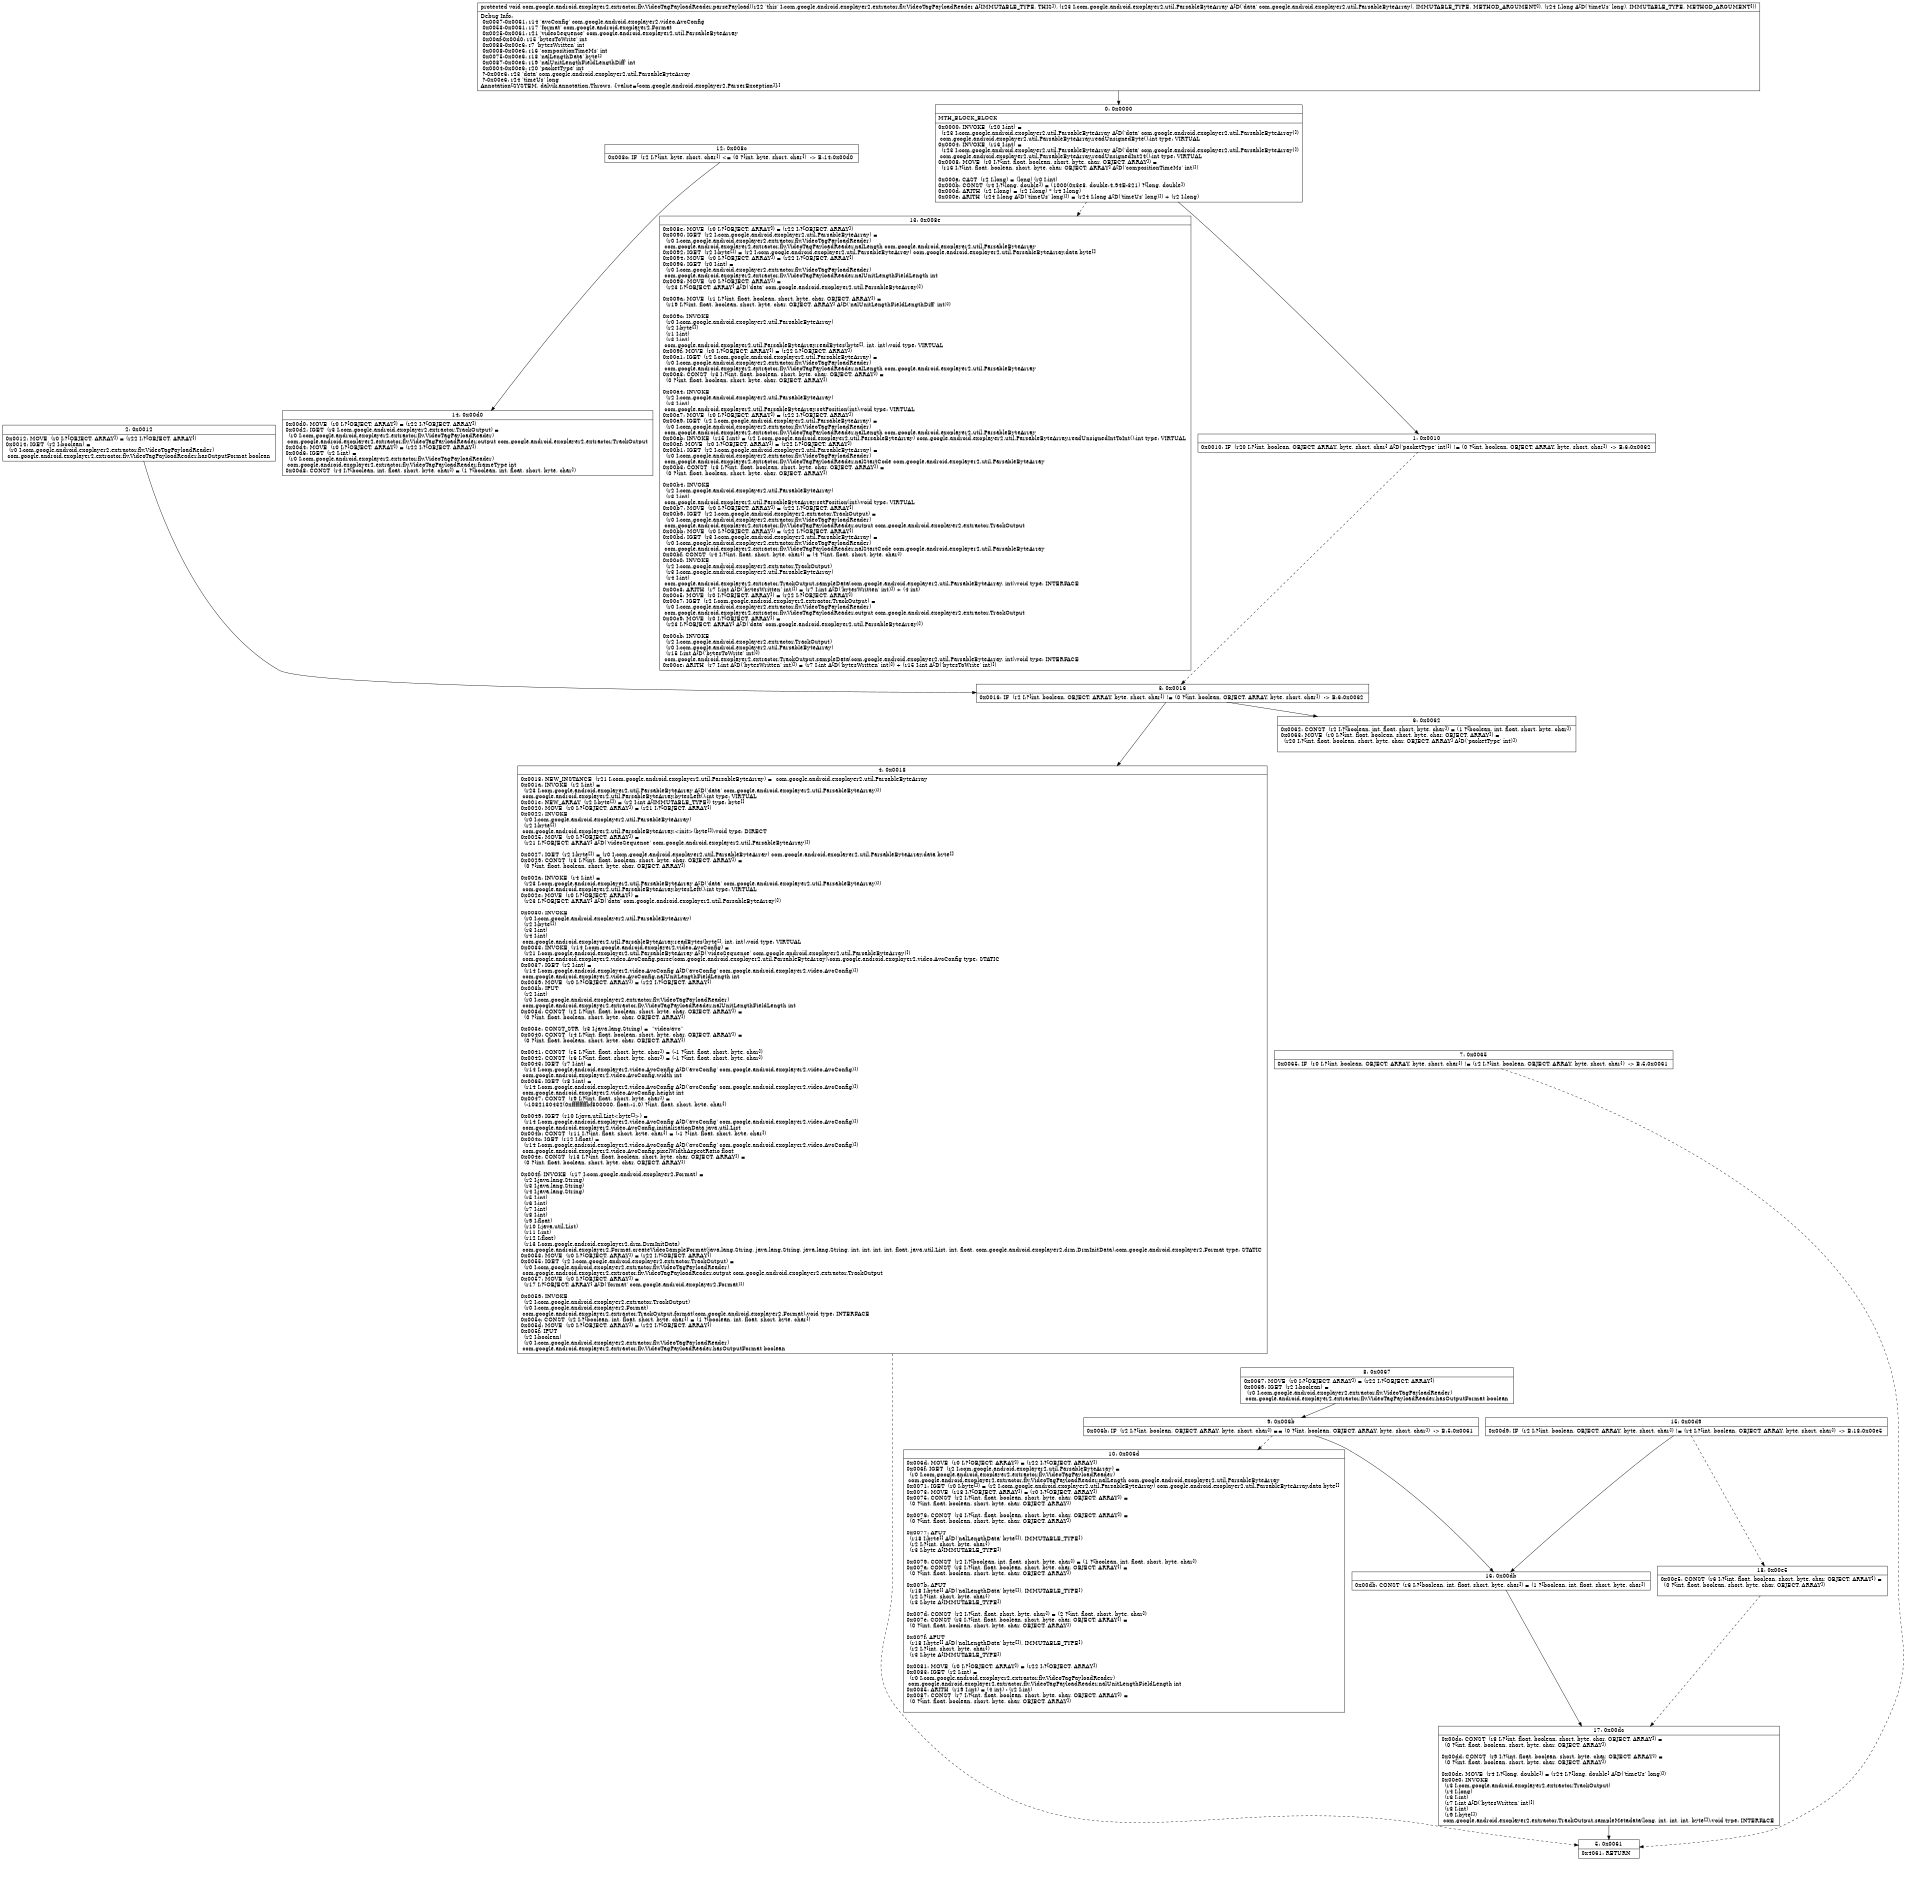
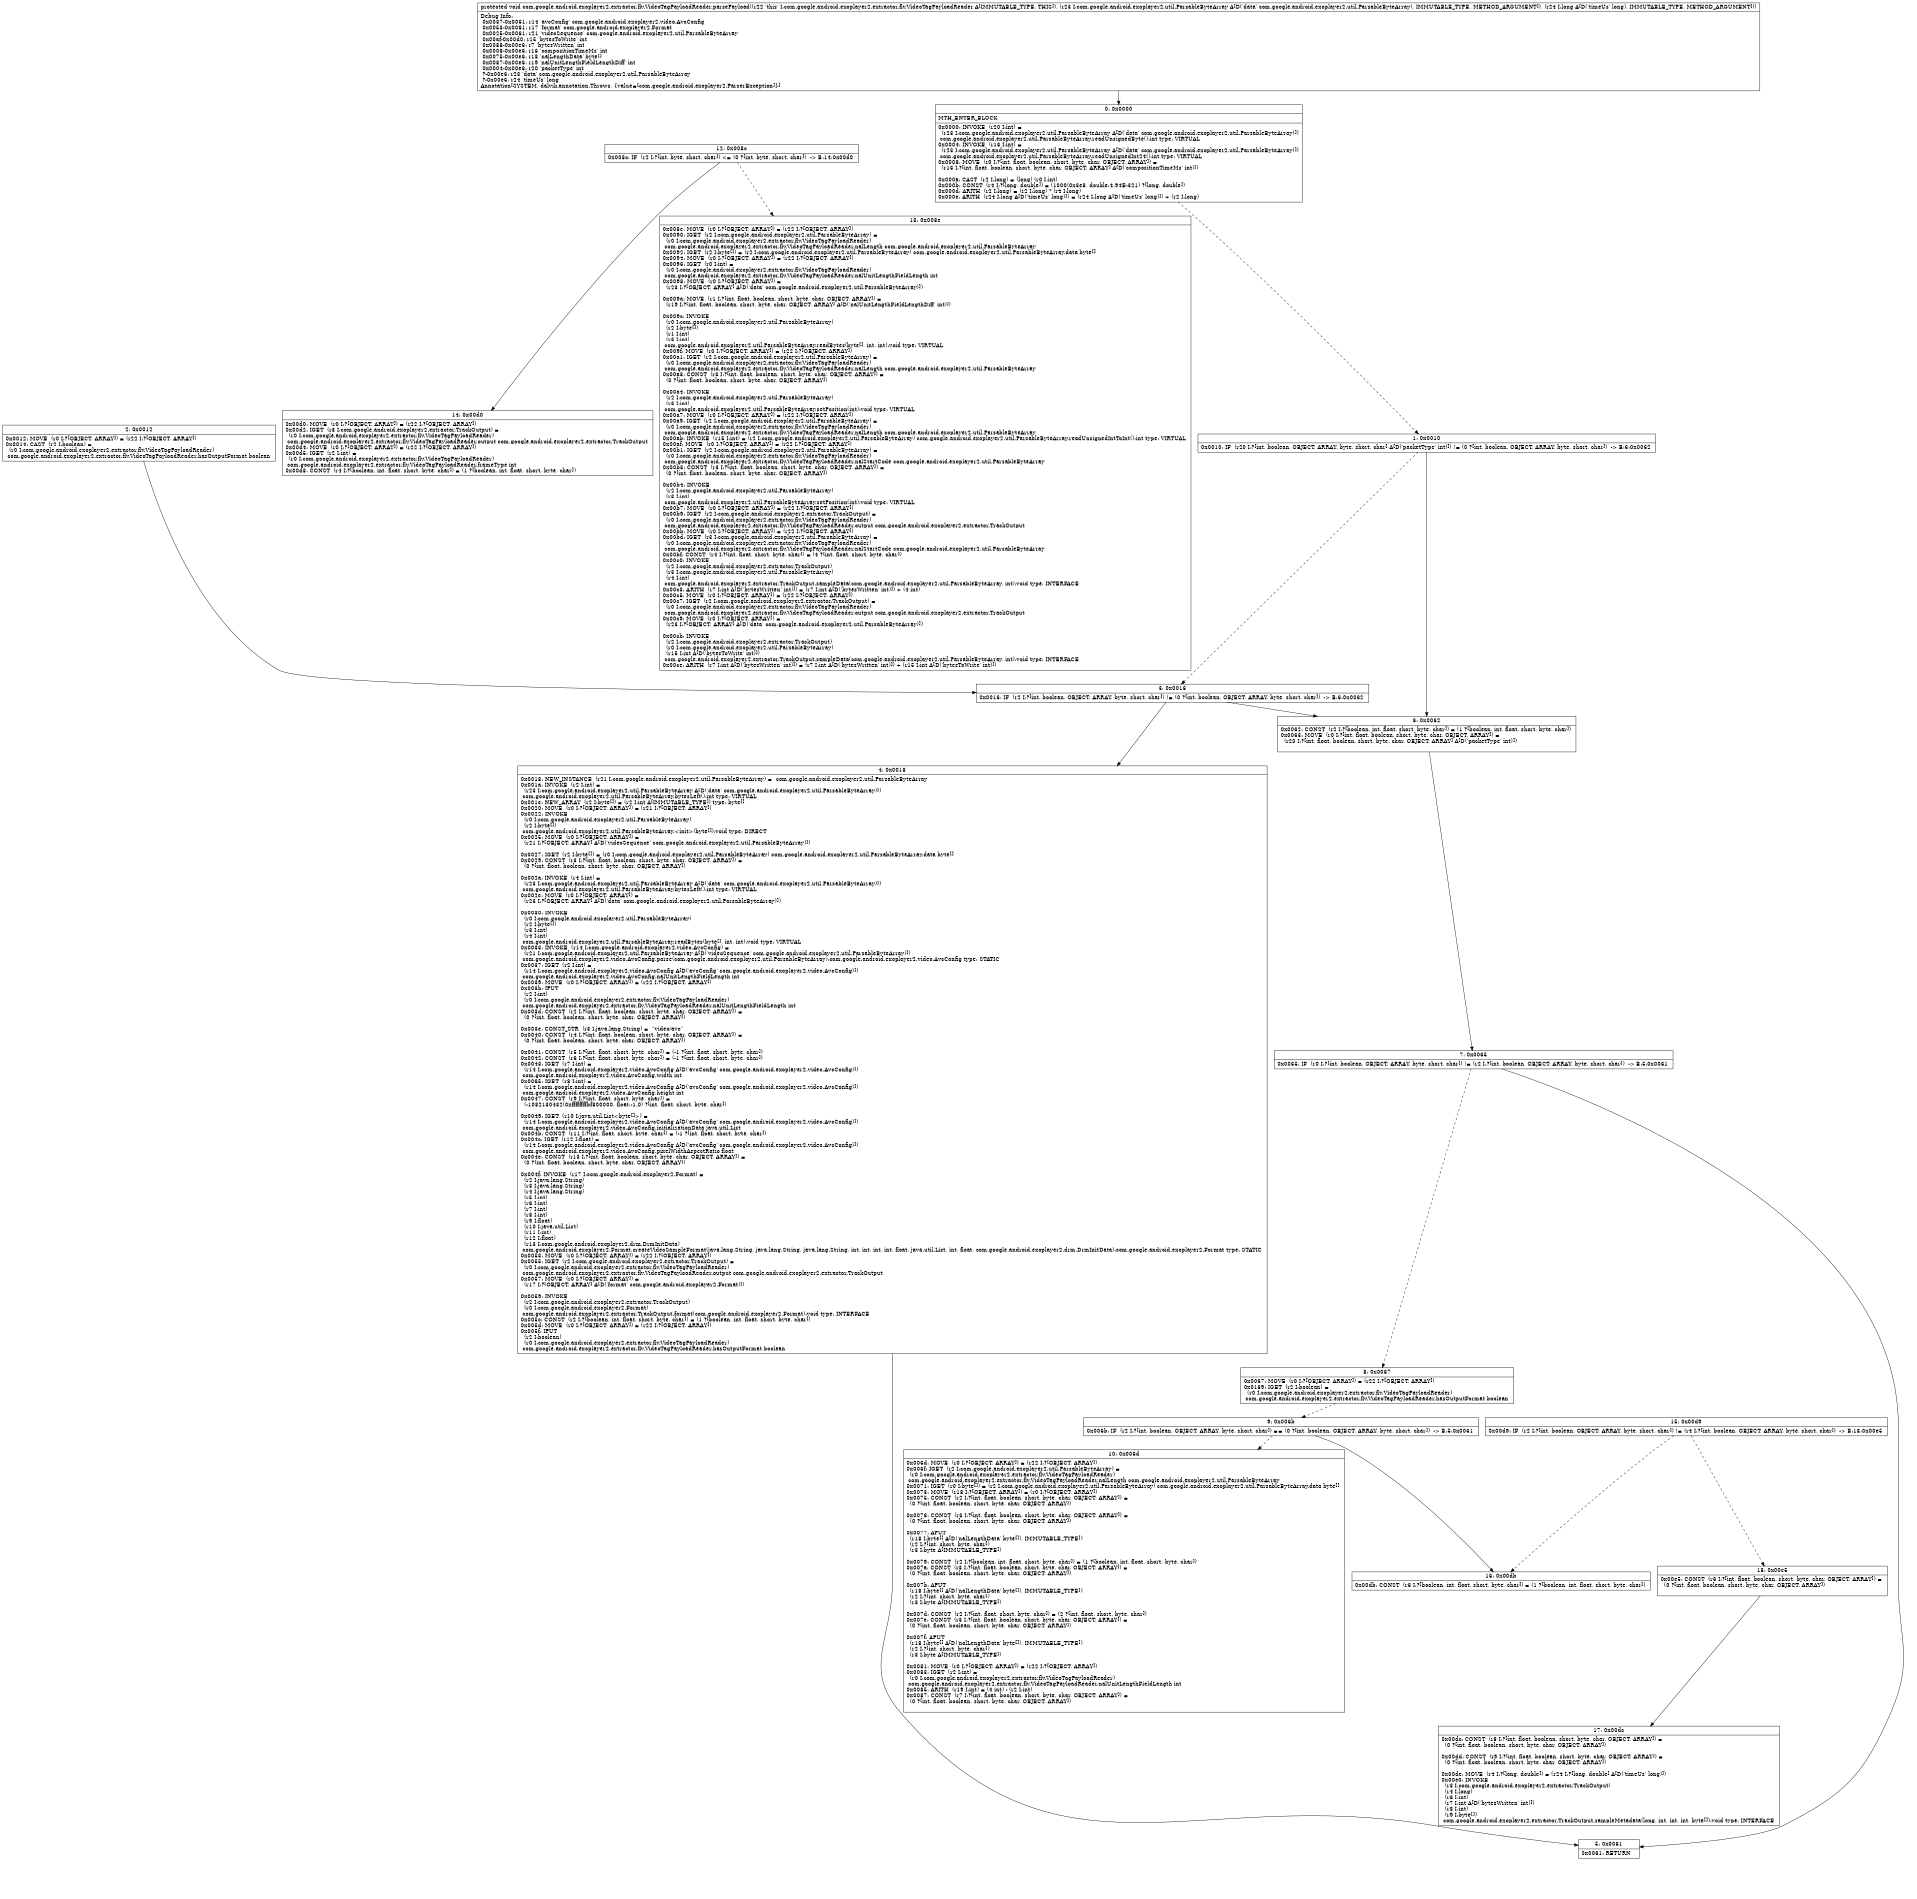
node "0: 0x0000": text "MTH_BLOCK_BLOCK" -> "MTH_ENTER_BLOCK"
edge "0: 0x0000" -> "13: 0x008e": now "12: 0x008c" -> "13: 0x008e"
edge "0: 0x0000" -> "1: 0x0010": style solid -> dashed
node "2: 0x0012": text "0x0014: IGET  (r2 I:boolean) =" -> "0x0014: CAST  (r2 I:boolean) ="
node "14: 0x00d0": text "0x00d6: IGET  (r2 I:int) =" -> "0x00d5: IGET  (r2 I:int) ="
edge "1: 0x0010" -> "6: 0x0062": added
edge "6: 0x0062" -> "7: 0x0065": added
edge "7: 0x0065" -> "8: 0x0067": added
node "8: 0x0067": text "0x0069: IGET  (r2 I:boolean) =" -> "0x0169: IGET  (r2 I:boolean) ="
edge "8: 0x0067" -> "9: 0x006b": style solid -> dashed
edge "7: 0x0065" -> "5: 0x0061": style dashed -> solid
edge "15: 0x00d9" -> "16: 0x00db": style solid -> dashed
edge "16: 0x00db" -> "17: 0x00dc": removed
edge "18: 0x00e5" -> "17: 0x00dc": style dashed -> solid
edge "4: 0x0018" -> "5: 0x0061": style dashed -> solid
edge "17: 0x00dc" -> "5: 0x0061": removed
node "5: 0x0061": text "0x4061: RETURN" -> "0x0061: RETURN"
